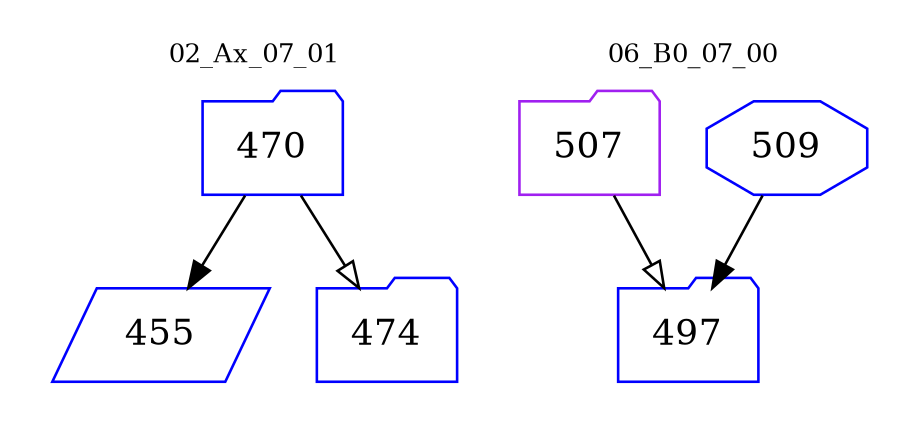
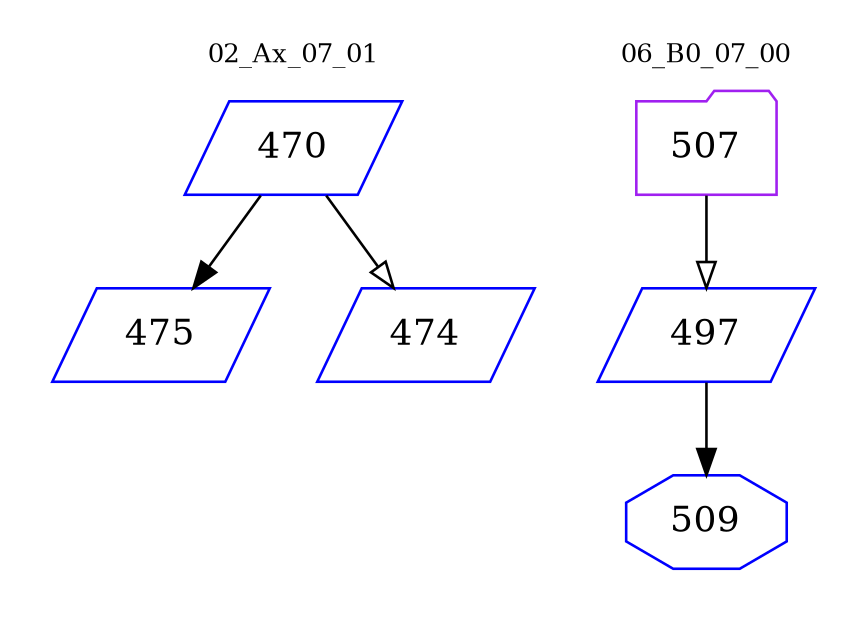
node "470": shape folder -> parallelogram
edge "509" -> "497": reversed
node "455": label "455" -> "475"
node "474": shape folder -> parallelogram
node "497": shape folder -> parallelogram
